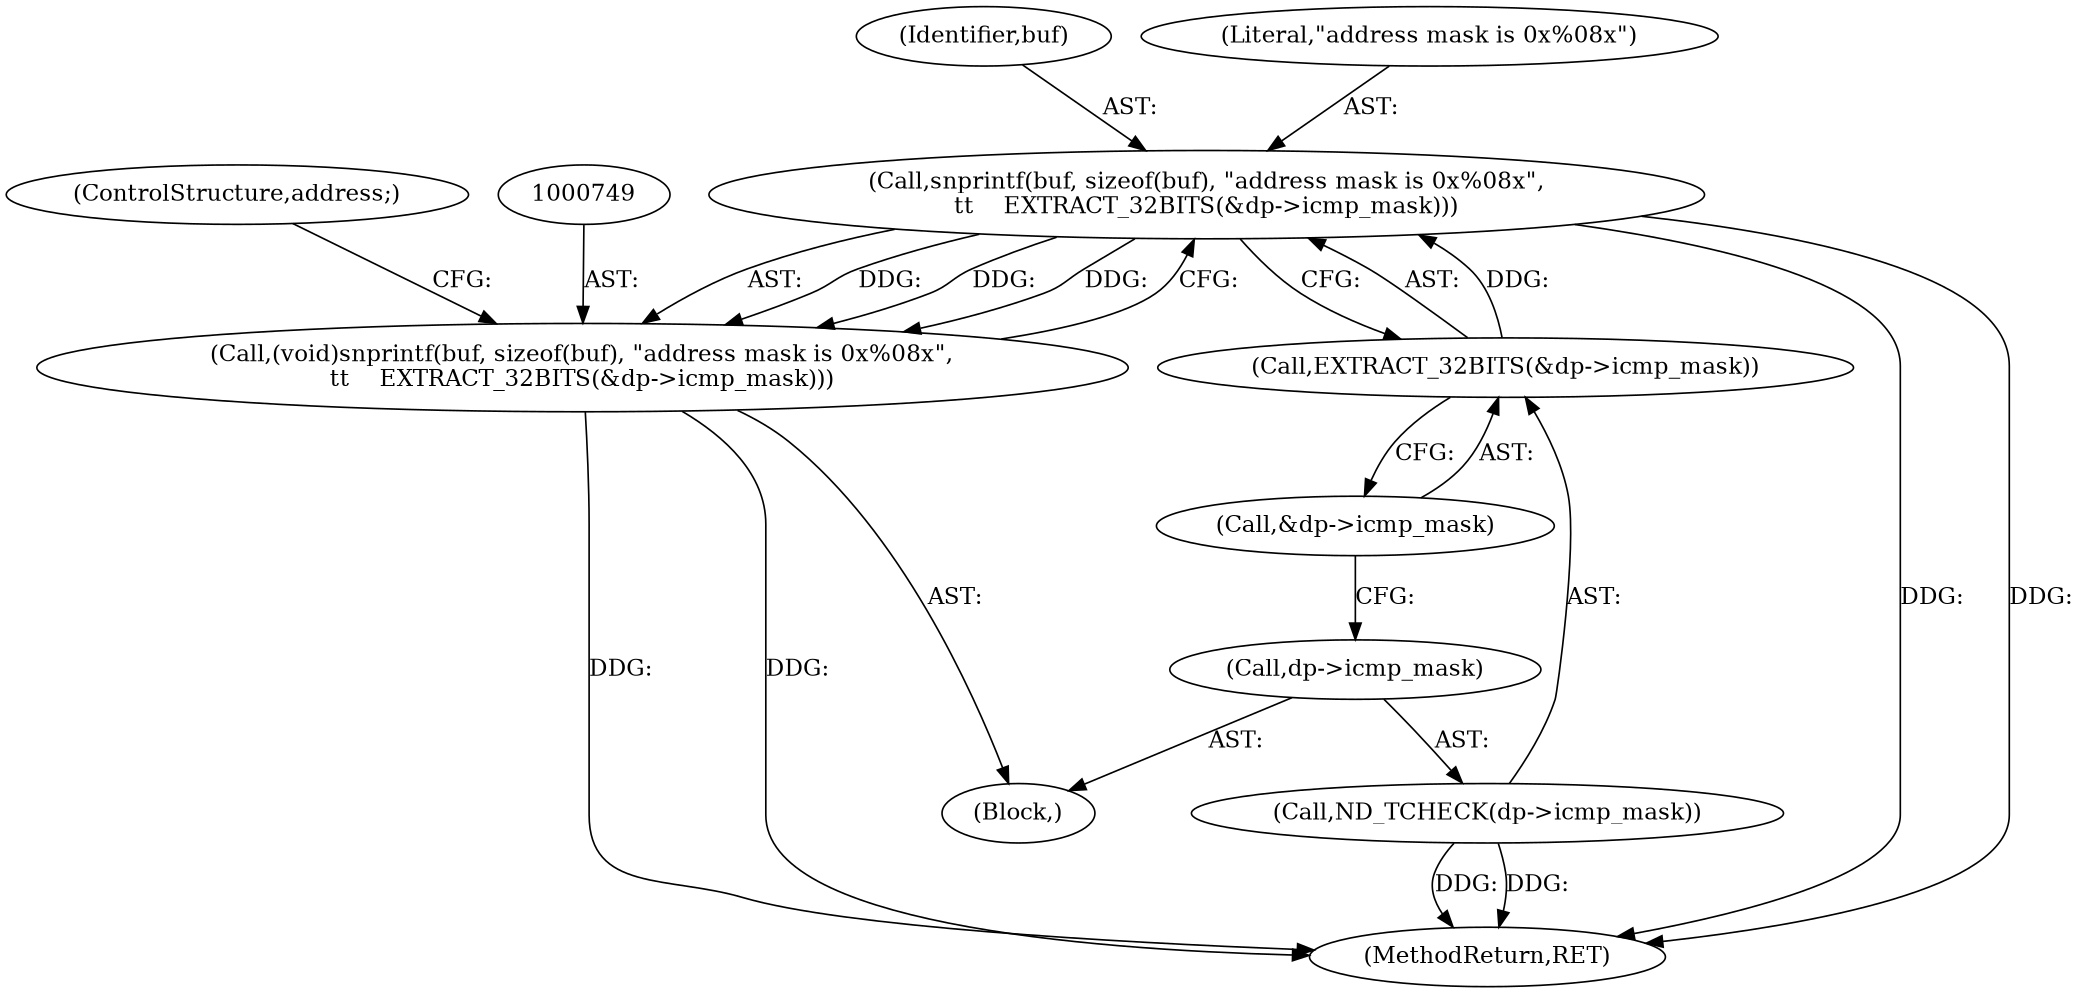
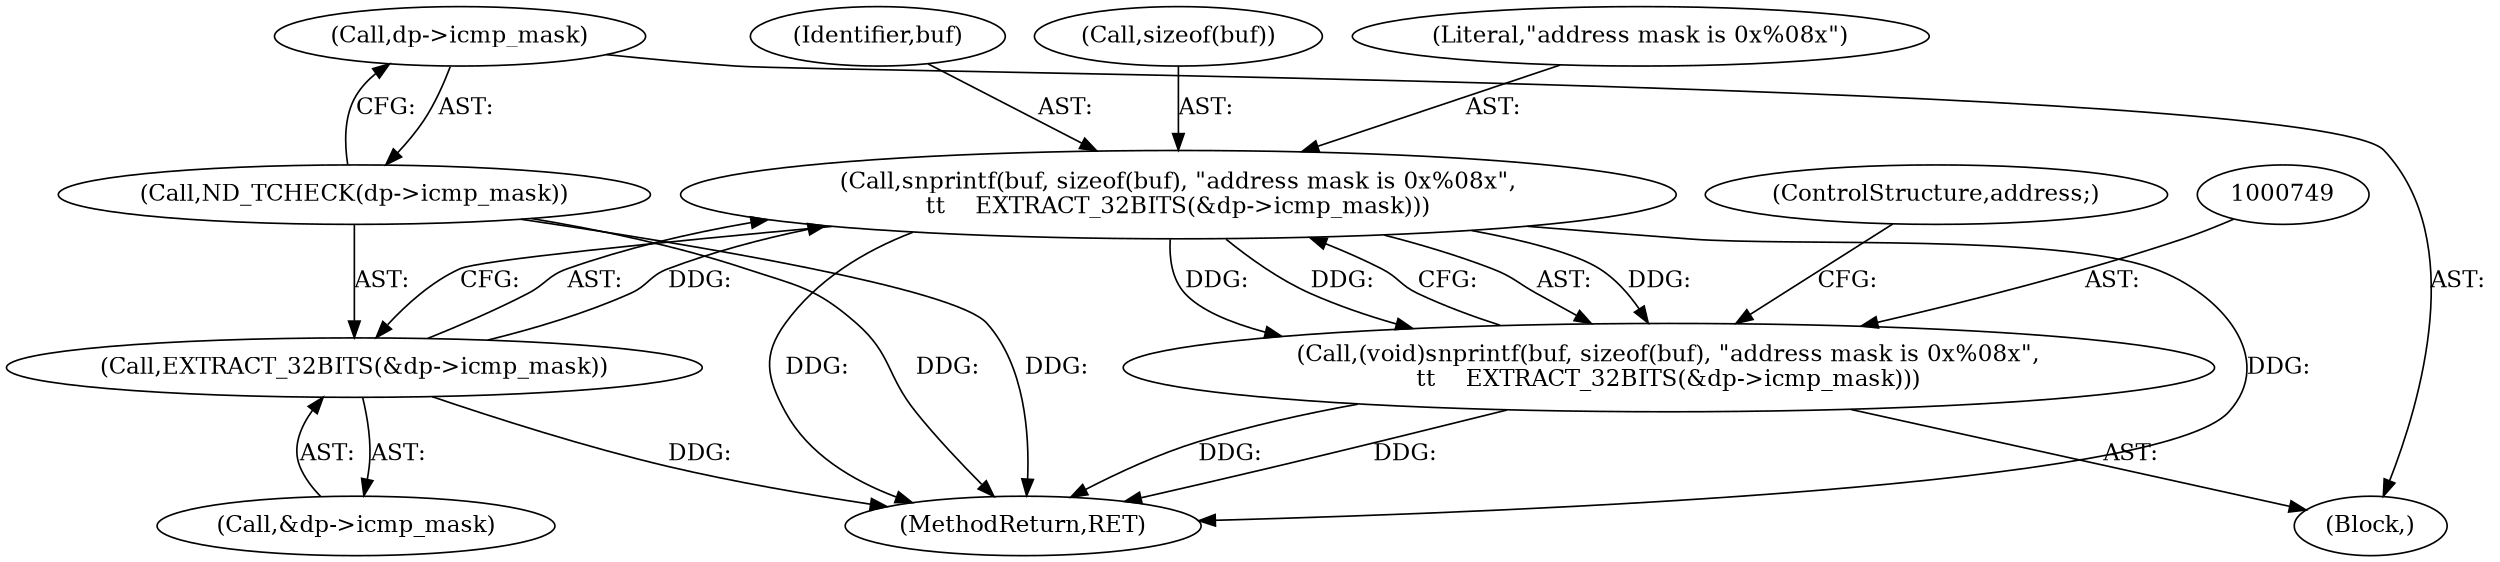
node "(Call,sizeof(buf))": added
edge "(Call,EXTRACT_32BITS(&dp->icmp_mask))" -> "(Call,&dp->icmp_mask)": label "CFG: " -> "AST: "
edge "(Call,EXTRACT_32BITS(&dp->icmp_mask))" -> "(MethodReturn,RET)": added, label "DDG:"
edge "(Call,&dp->icmp_mask)" -> "(Call,dp->icmp_mask)": now "(Call,ND_TCHECK(dp->icmp_mask))" -> "(Call,dp->icmp_mask)"
